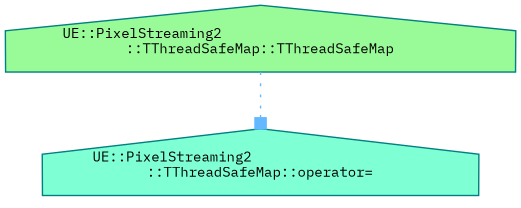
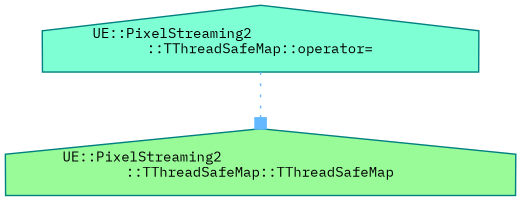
edge "UE::PixelStreaming2 ::TThreadSafeMap::TThreadSafeMap" -> "UE::PixelStreaming2 ::TThreadSafeMap::operator=": reversed
